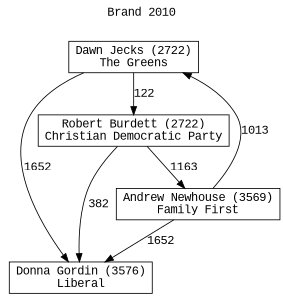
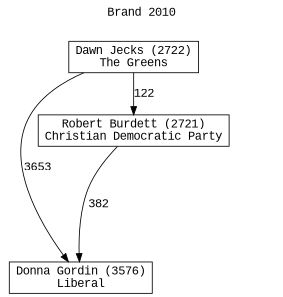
node "Robert Burdett (2722) Christian Democratic Party": label "Robert Burdett (2722) Christian Democratic Party" -> "Robert Burdett (2721) Christian Democratic Party"
edge "Dawn Jecks (2722) The Greens" -> "Donna Gordin (3576) Liberal": label "1652" -> "3653"
node "Andrew Newhouse (3569) Family First": removed
